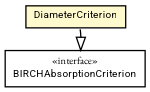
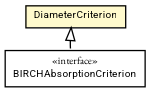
edge "DiameterCriterion" -> "BIRCHAbsorptionCriterion": reversed
